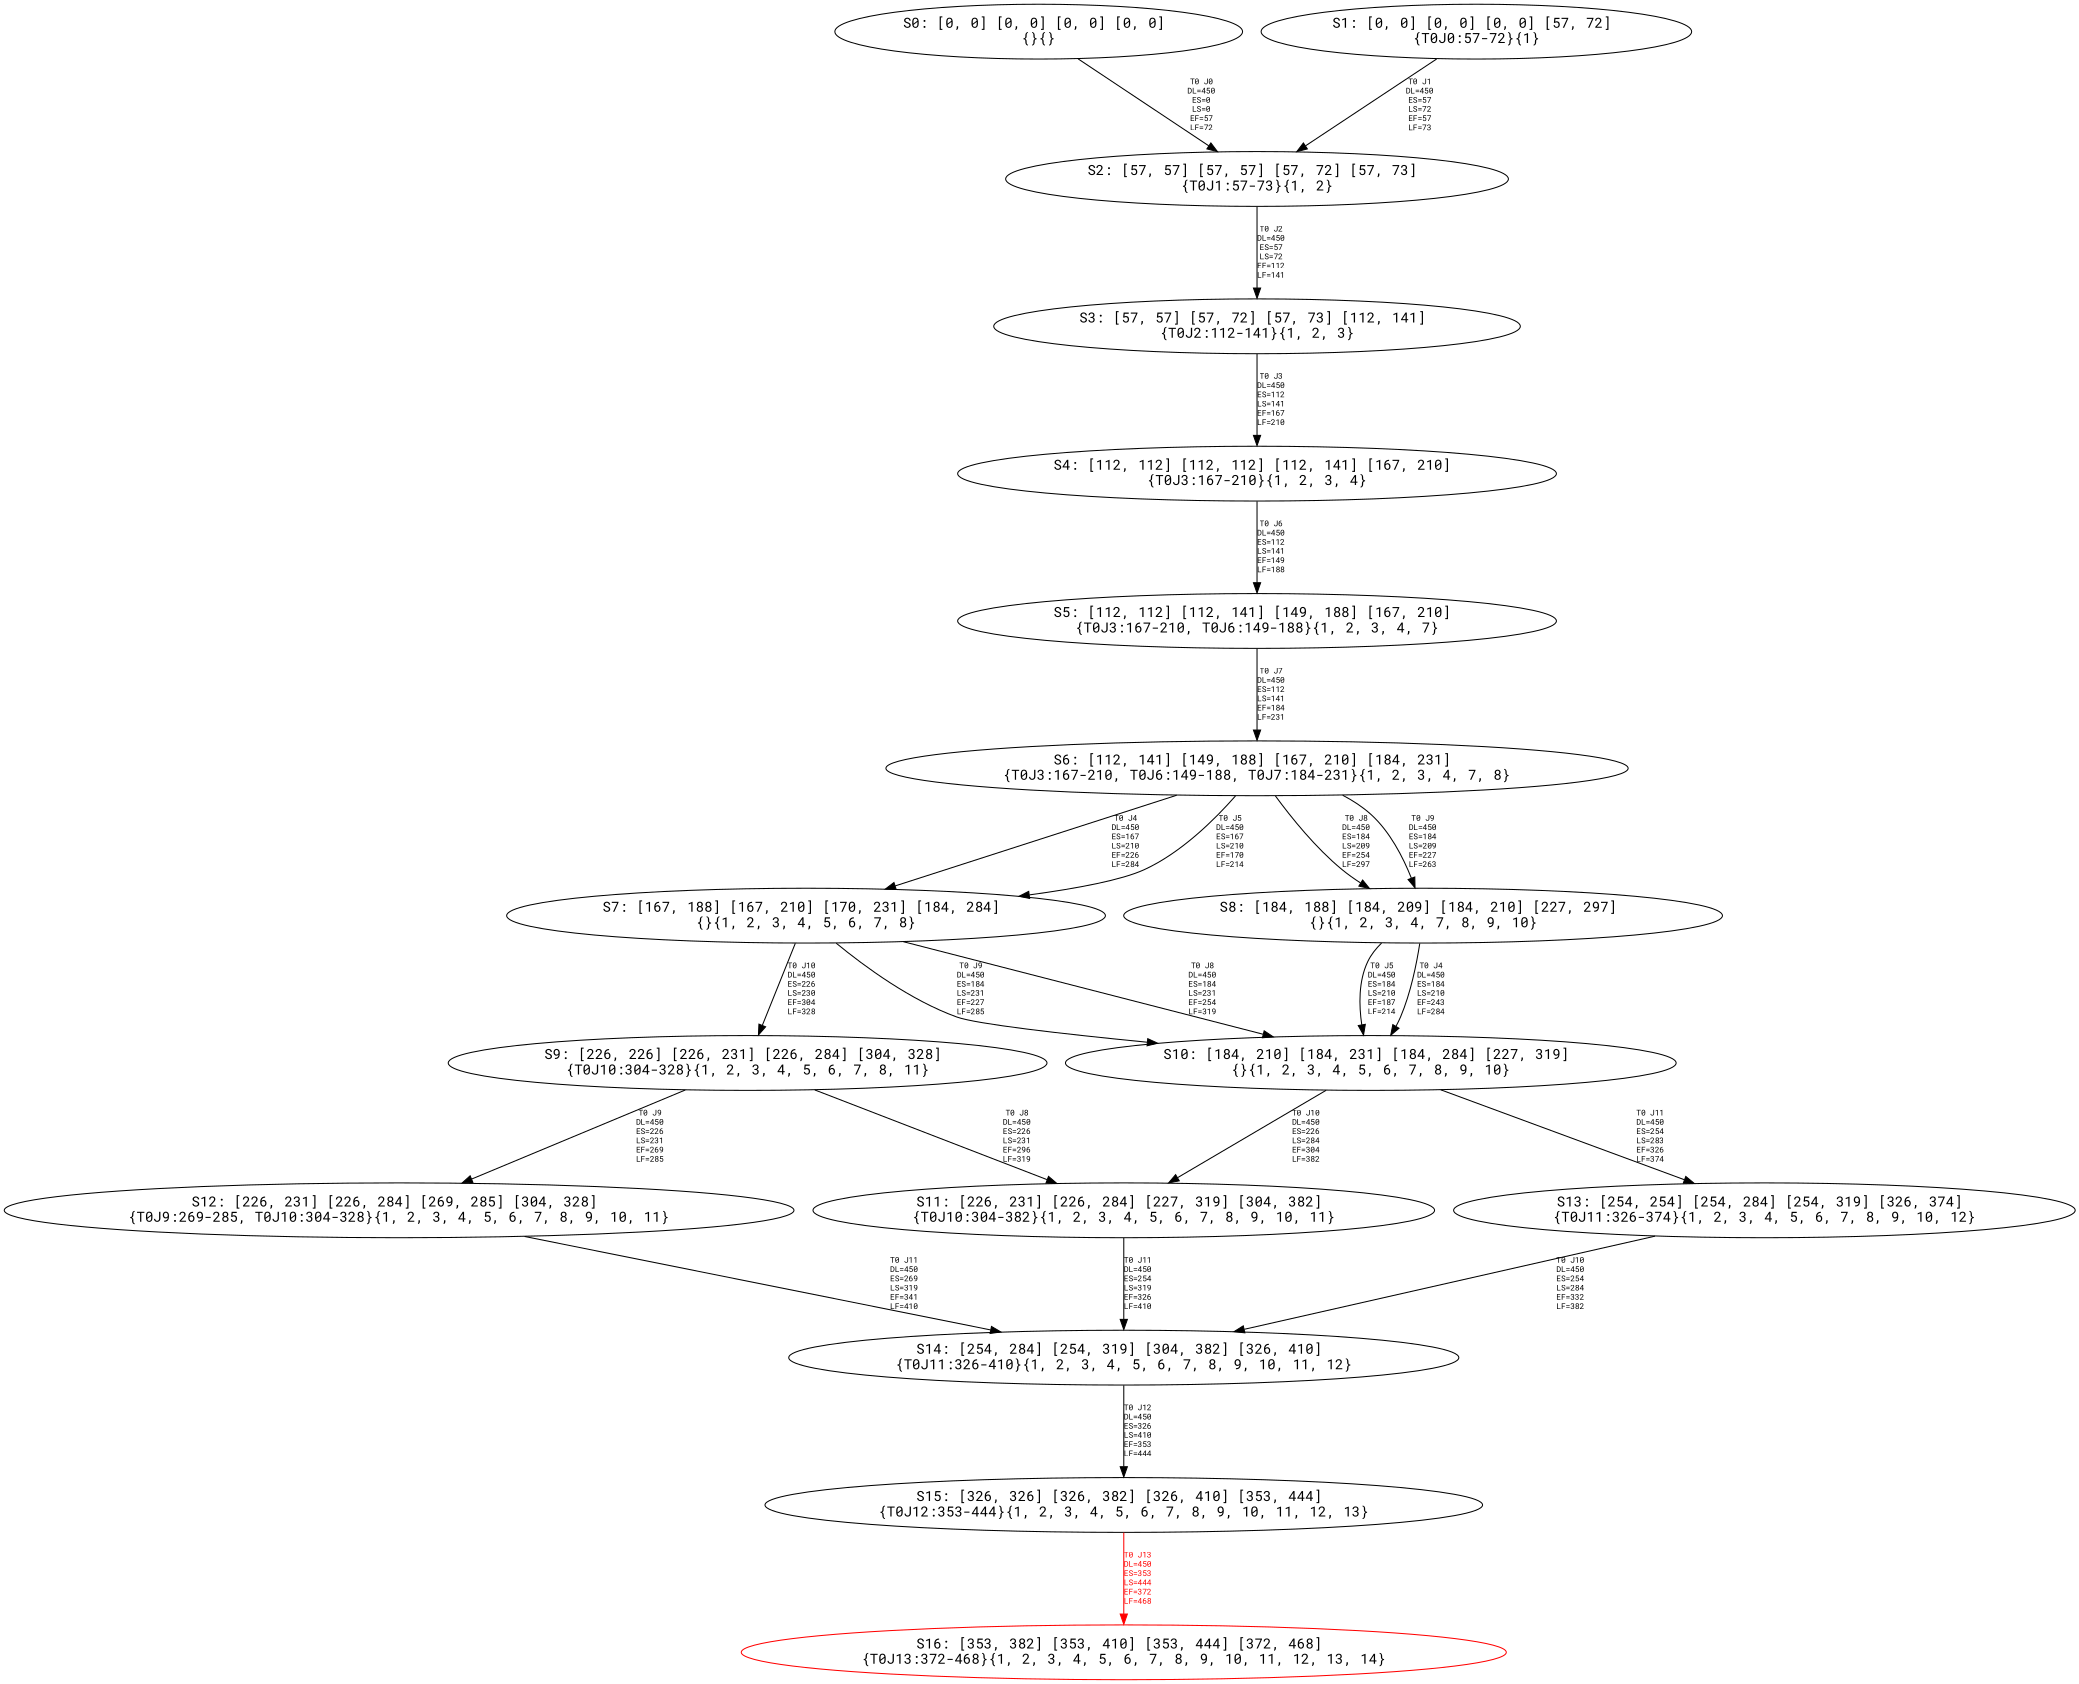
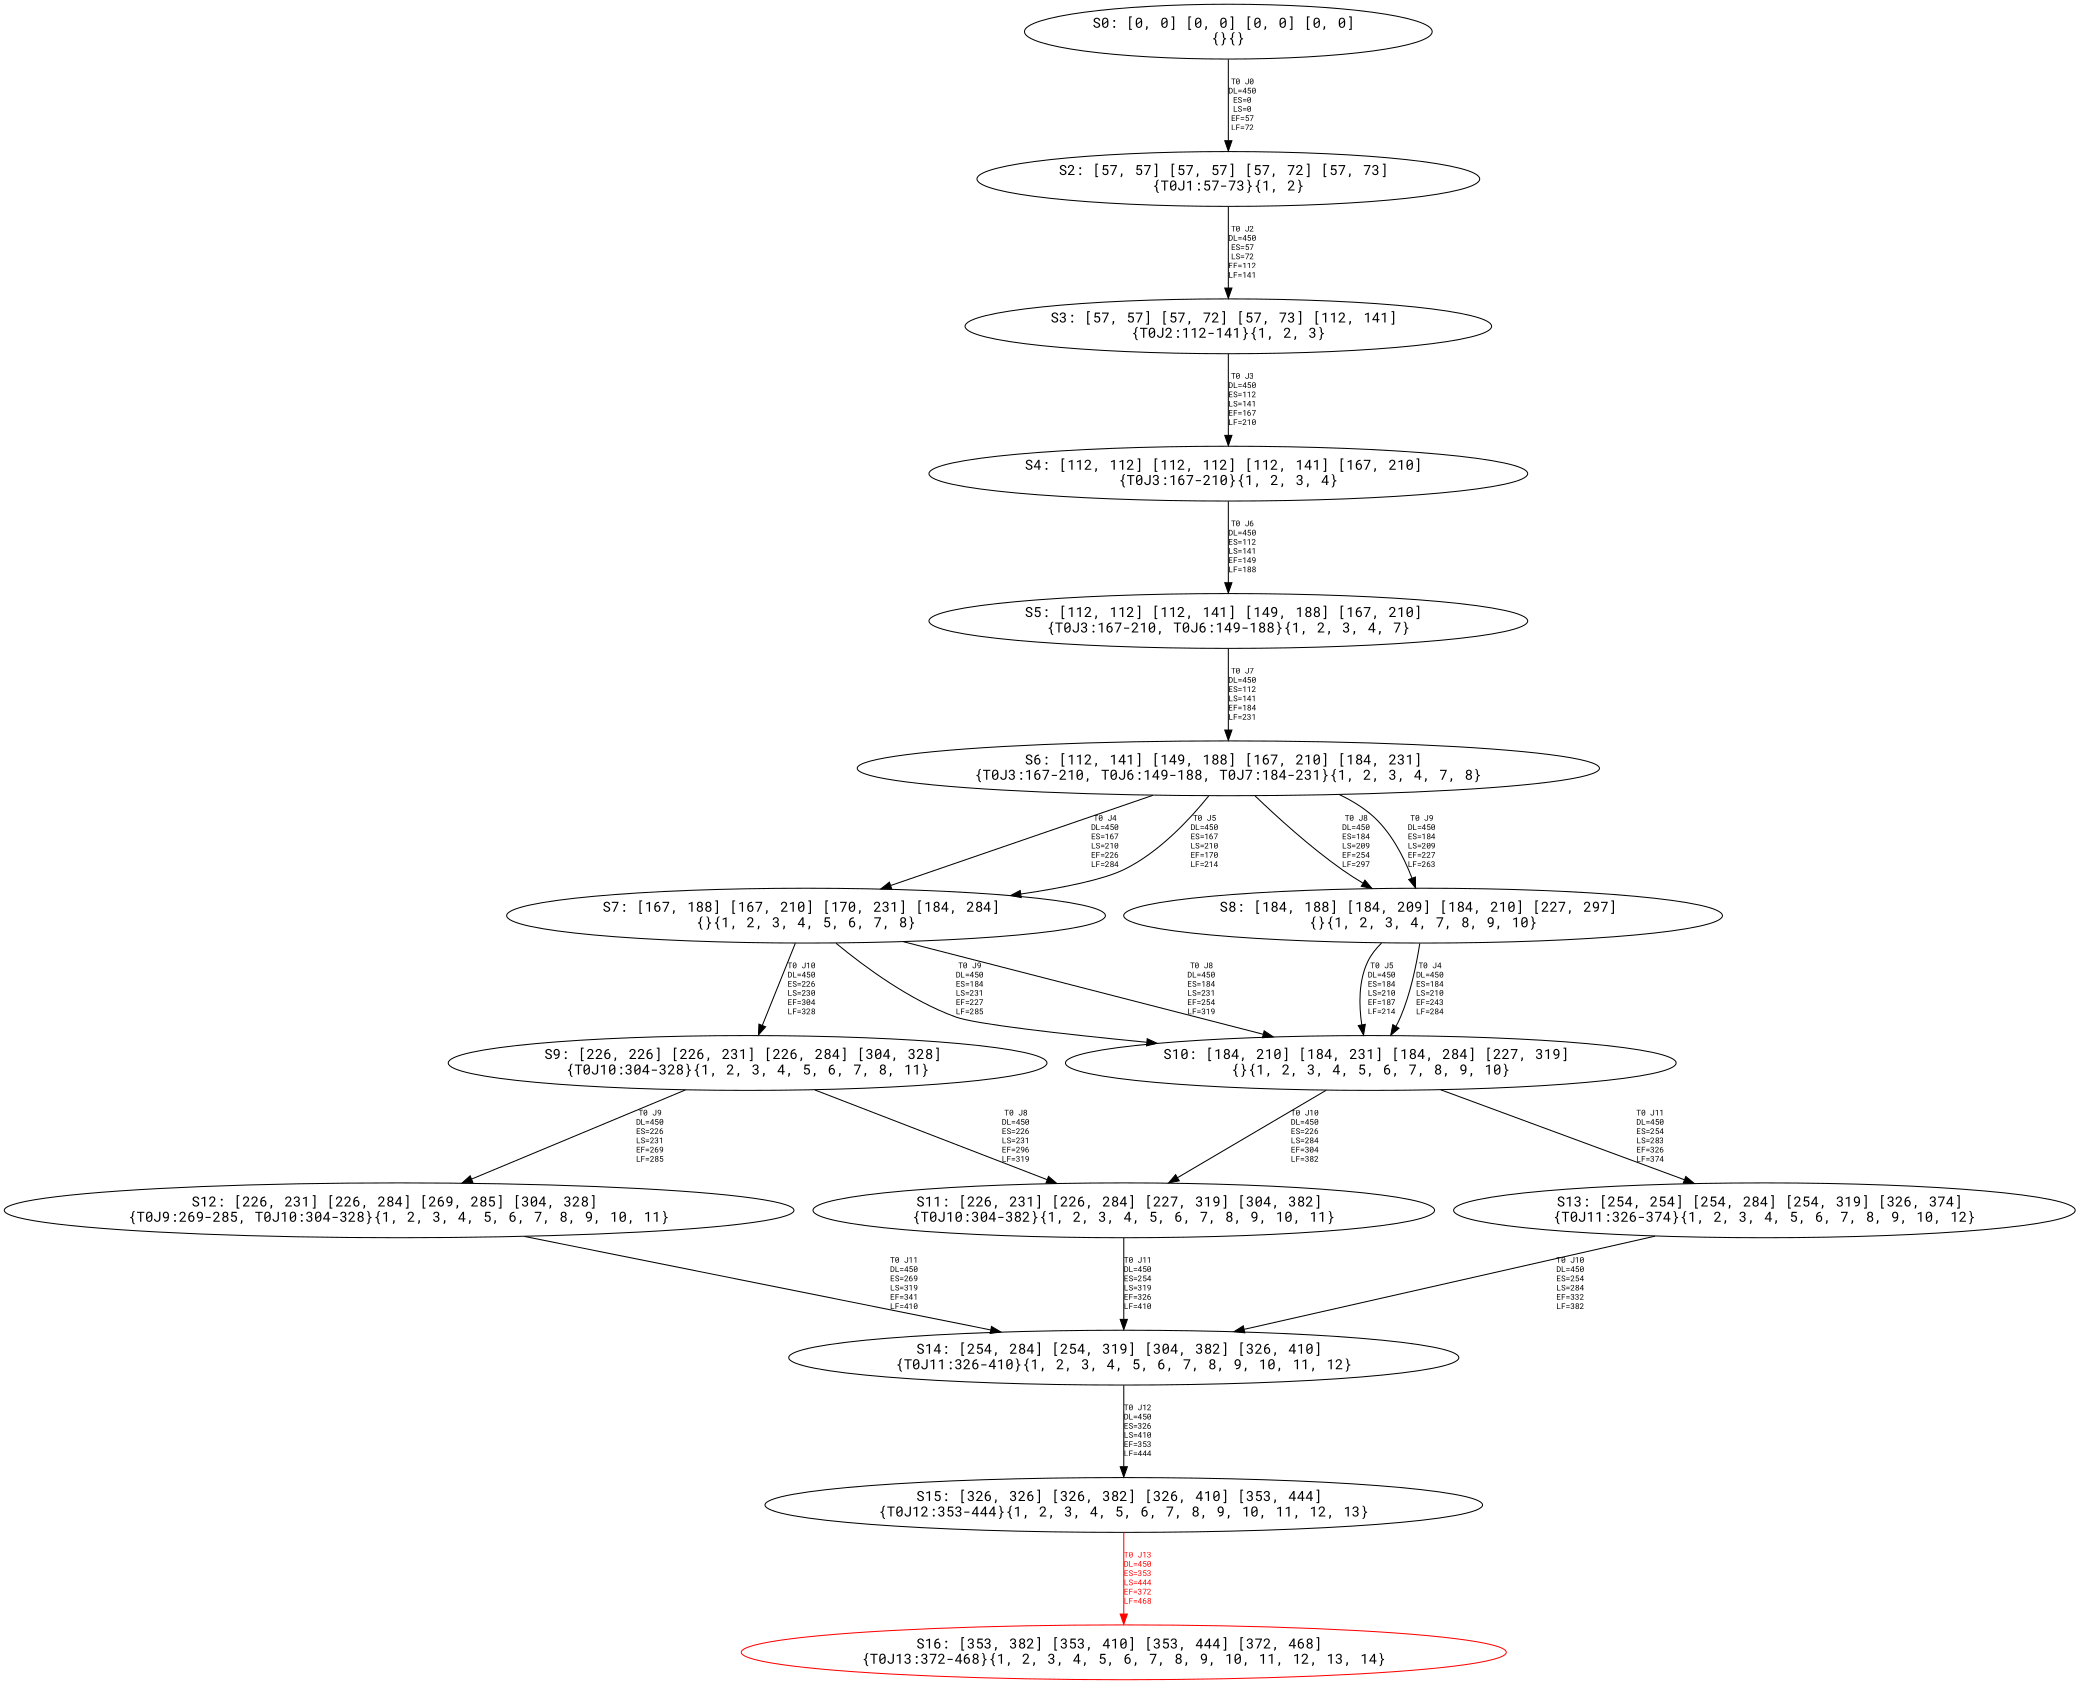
node "S1: [0, 0] [0, 0] [0, 0] [57, 72] {T0J0:57-72}{1}": removed
